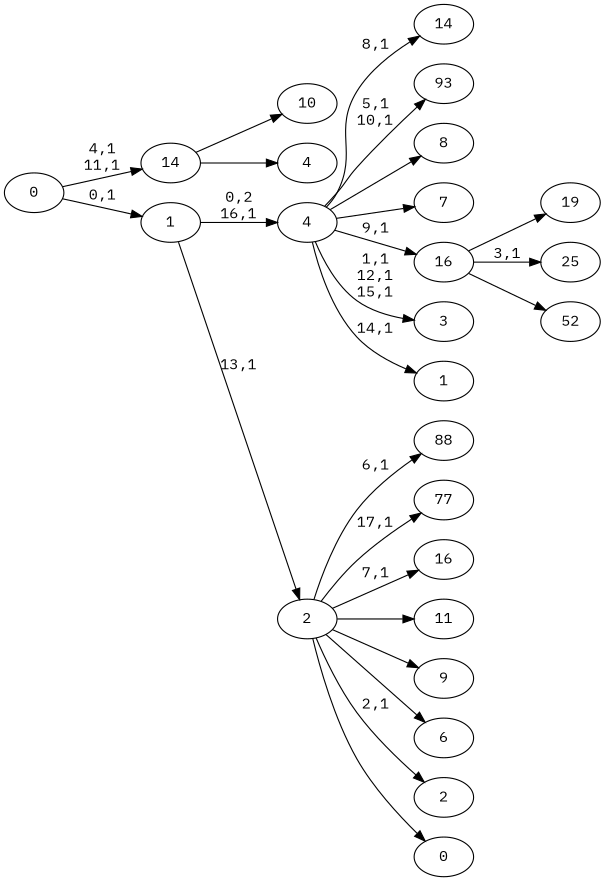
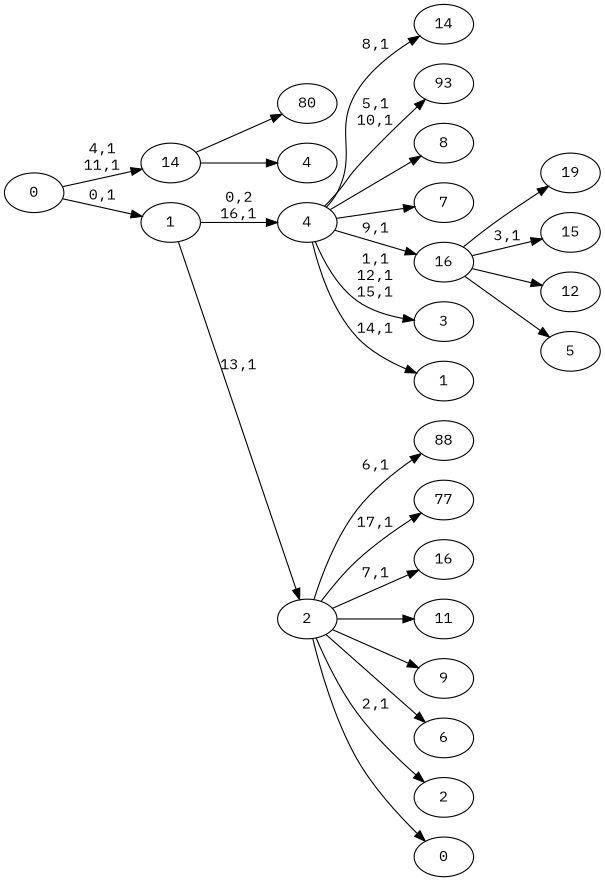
node "10": label "10" -> "80"
node "25": label "25" -> "15"
node "52": label "52" -> "12"
node "5": added
